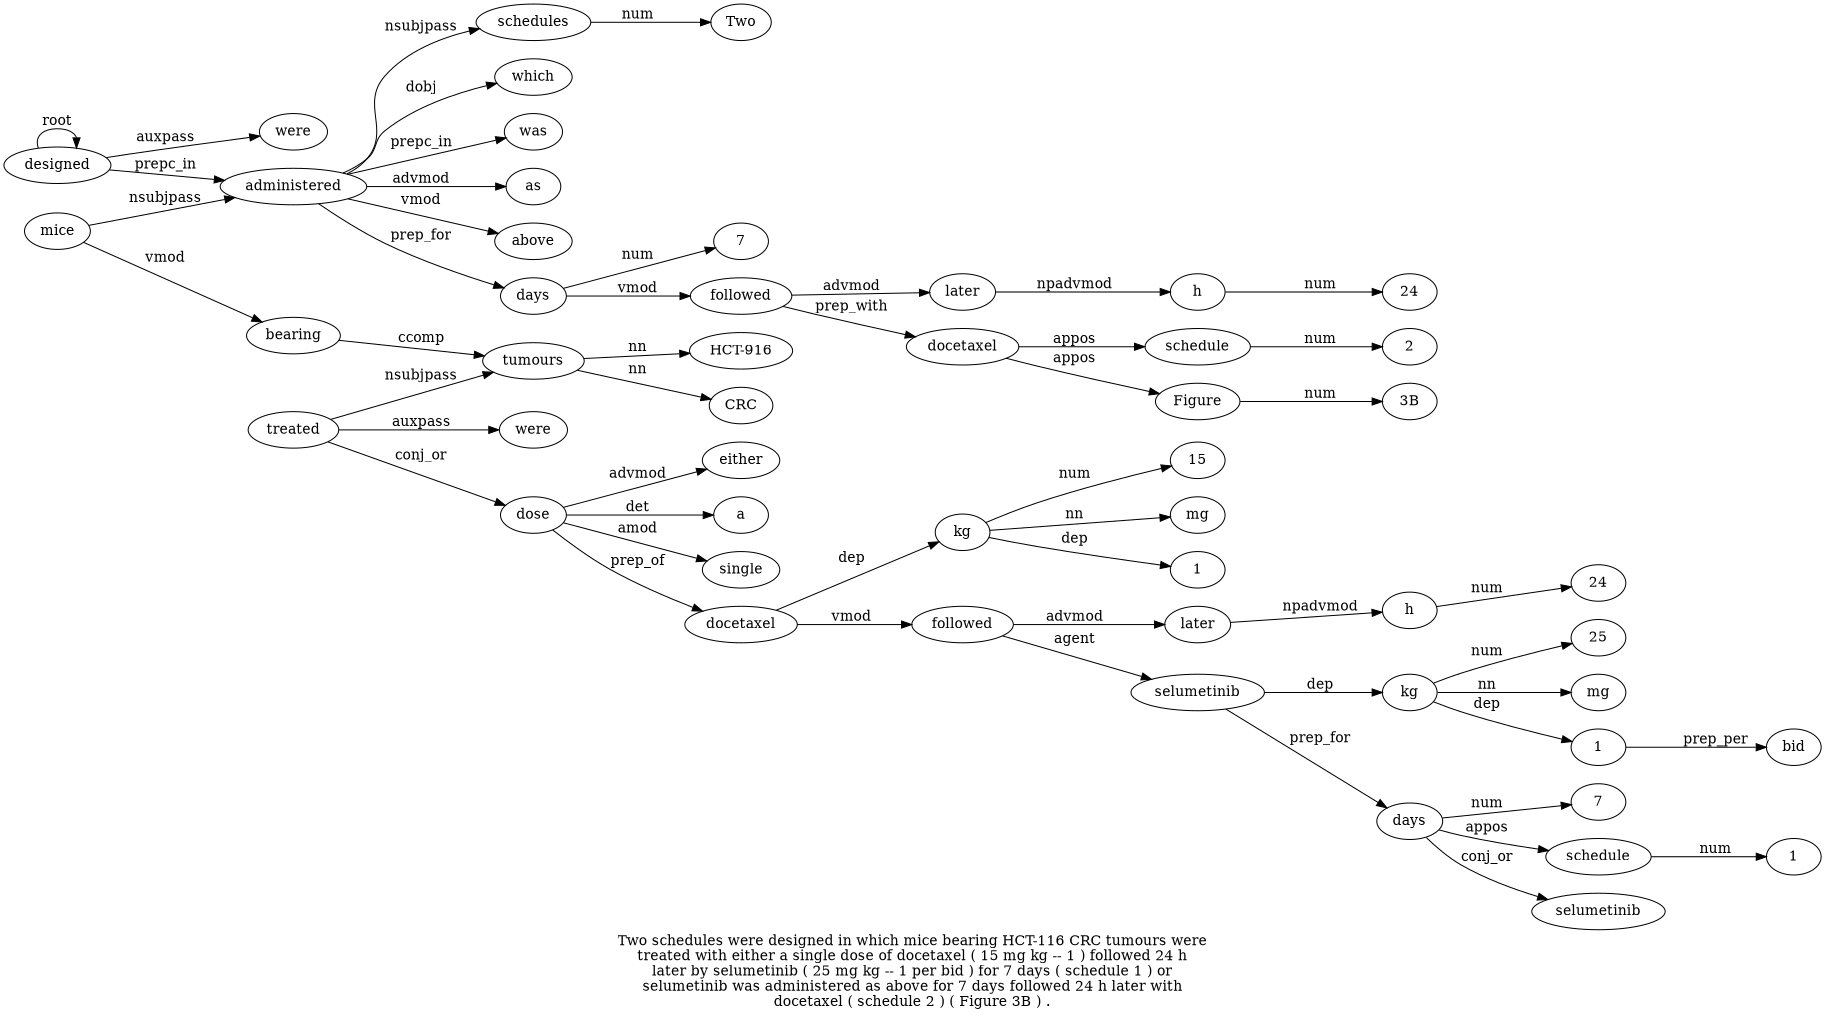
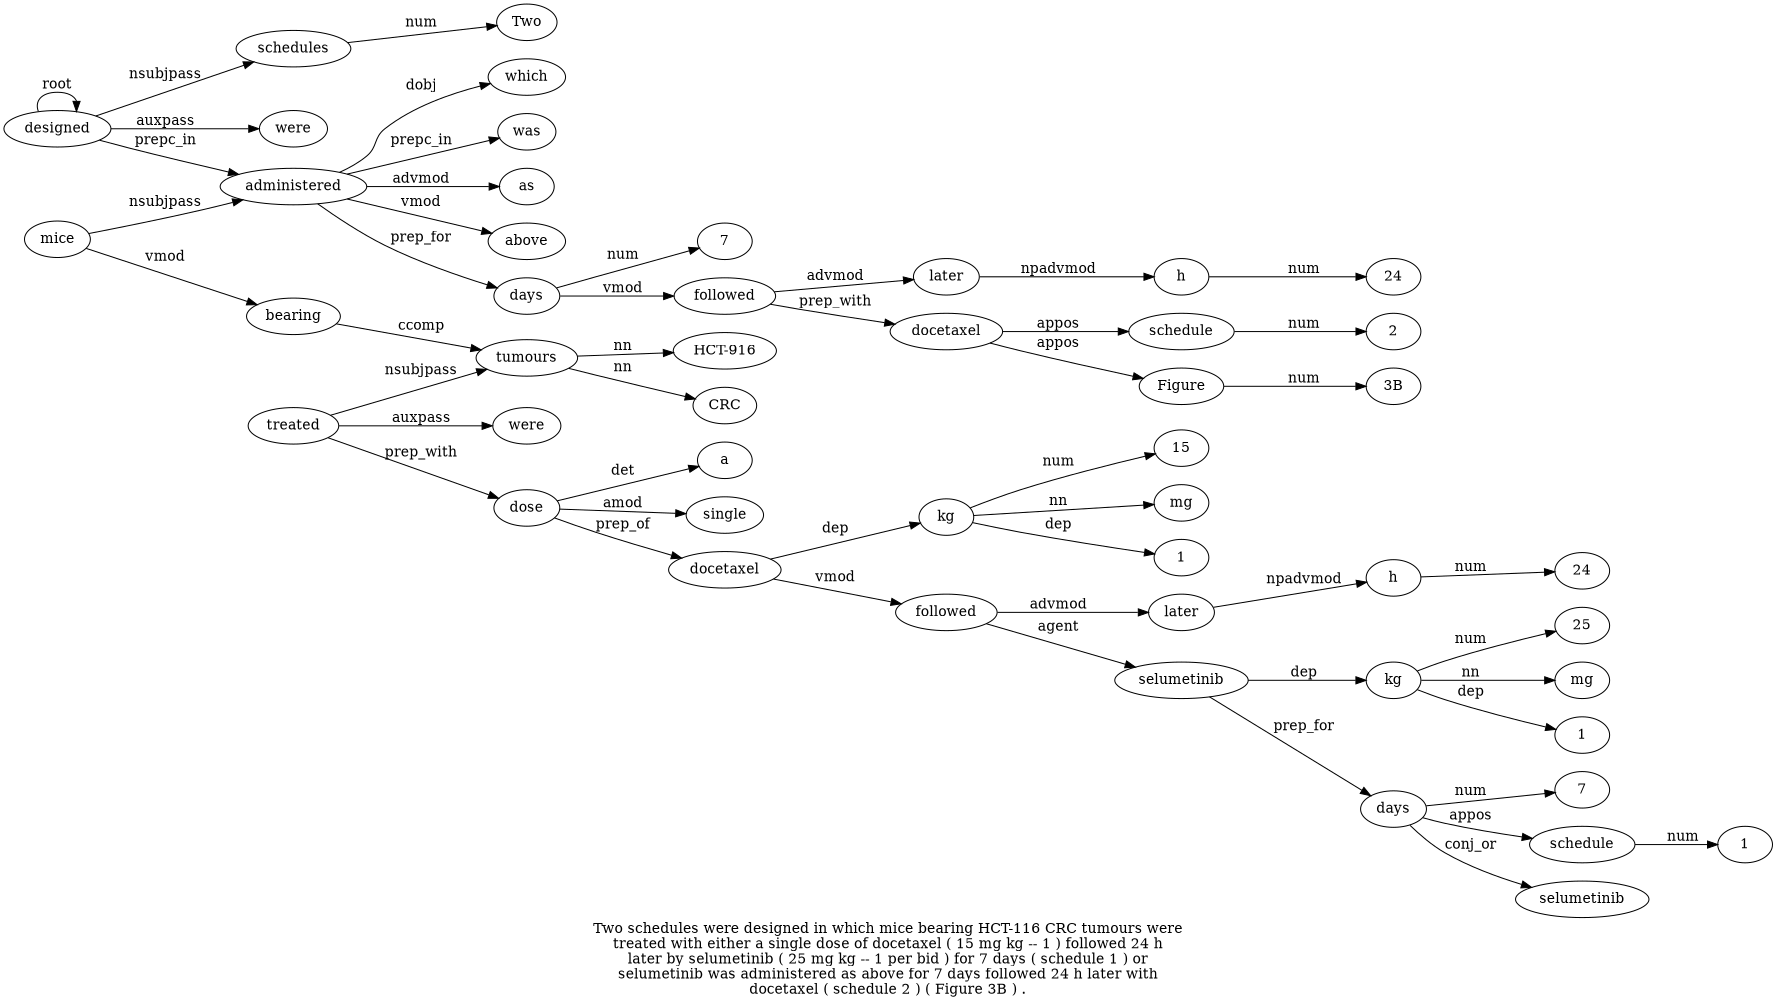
edge "administered" -> "schedules": now "designed" -> "schedules"
edge "treated" -> "dose": label "conj_or" -> "prep_with"
node "either": removed
node "bid": removed
